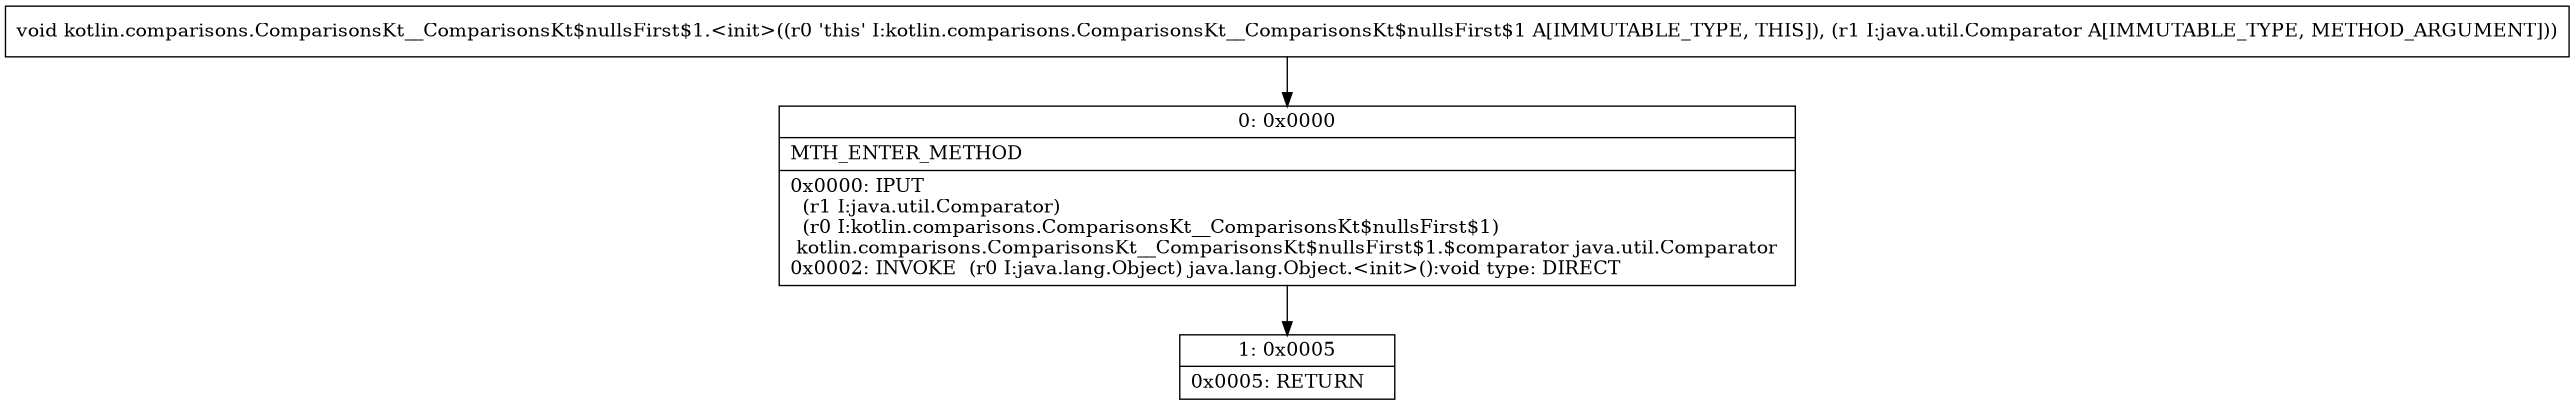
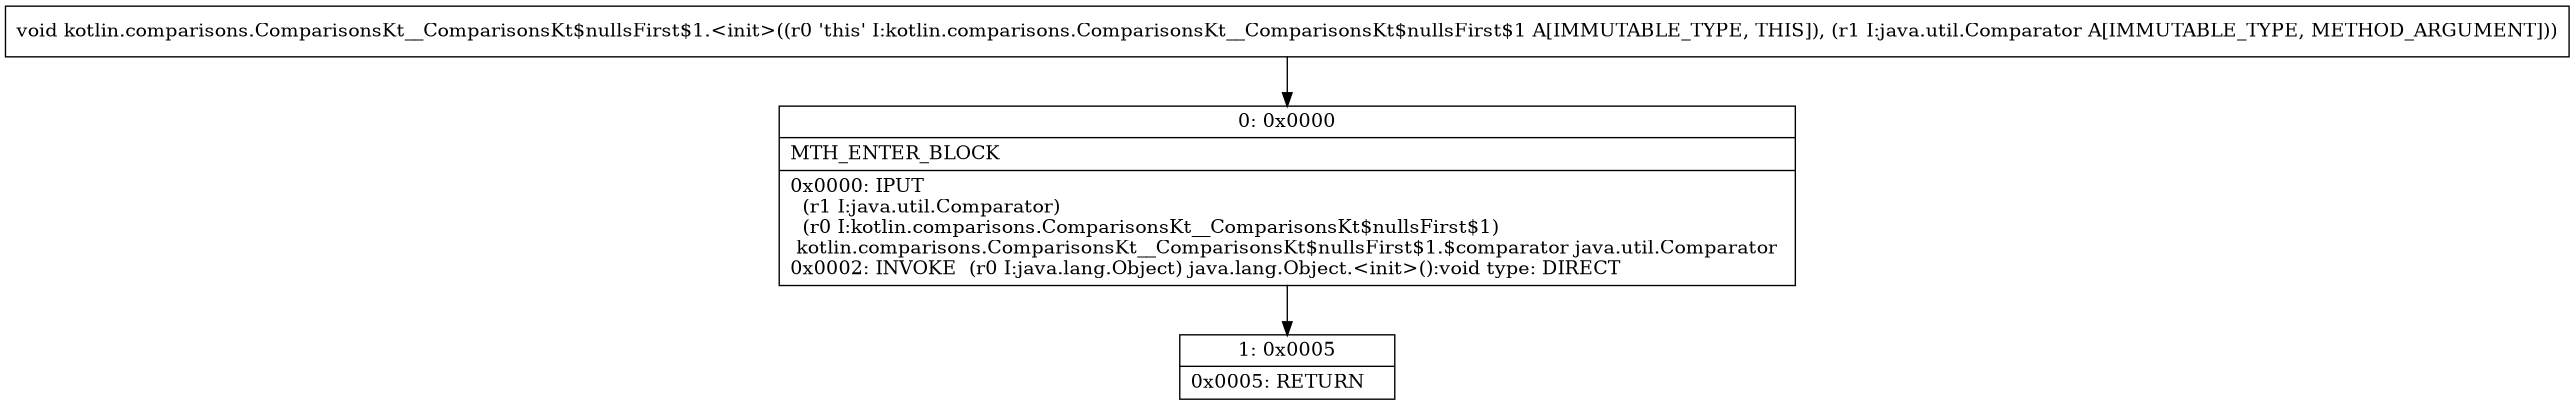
node "0: 0x0000": text "MTH_ENTER_METHOD" -> "MTH_ENTER_BLOCK"
